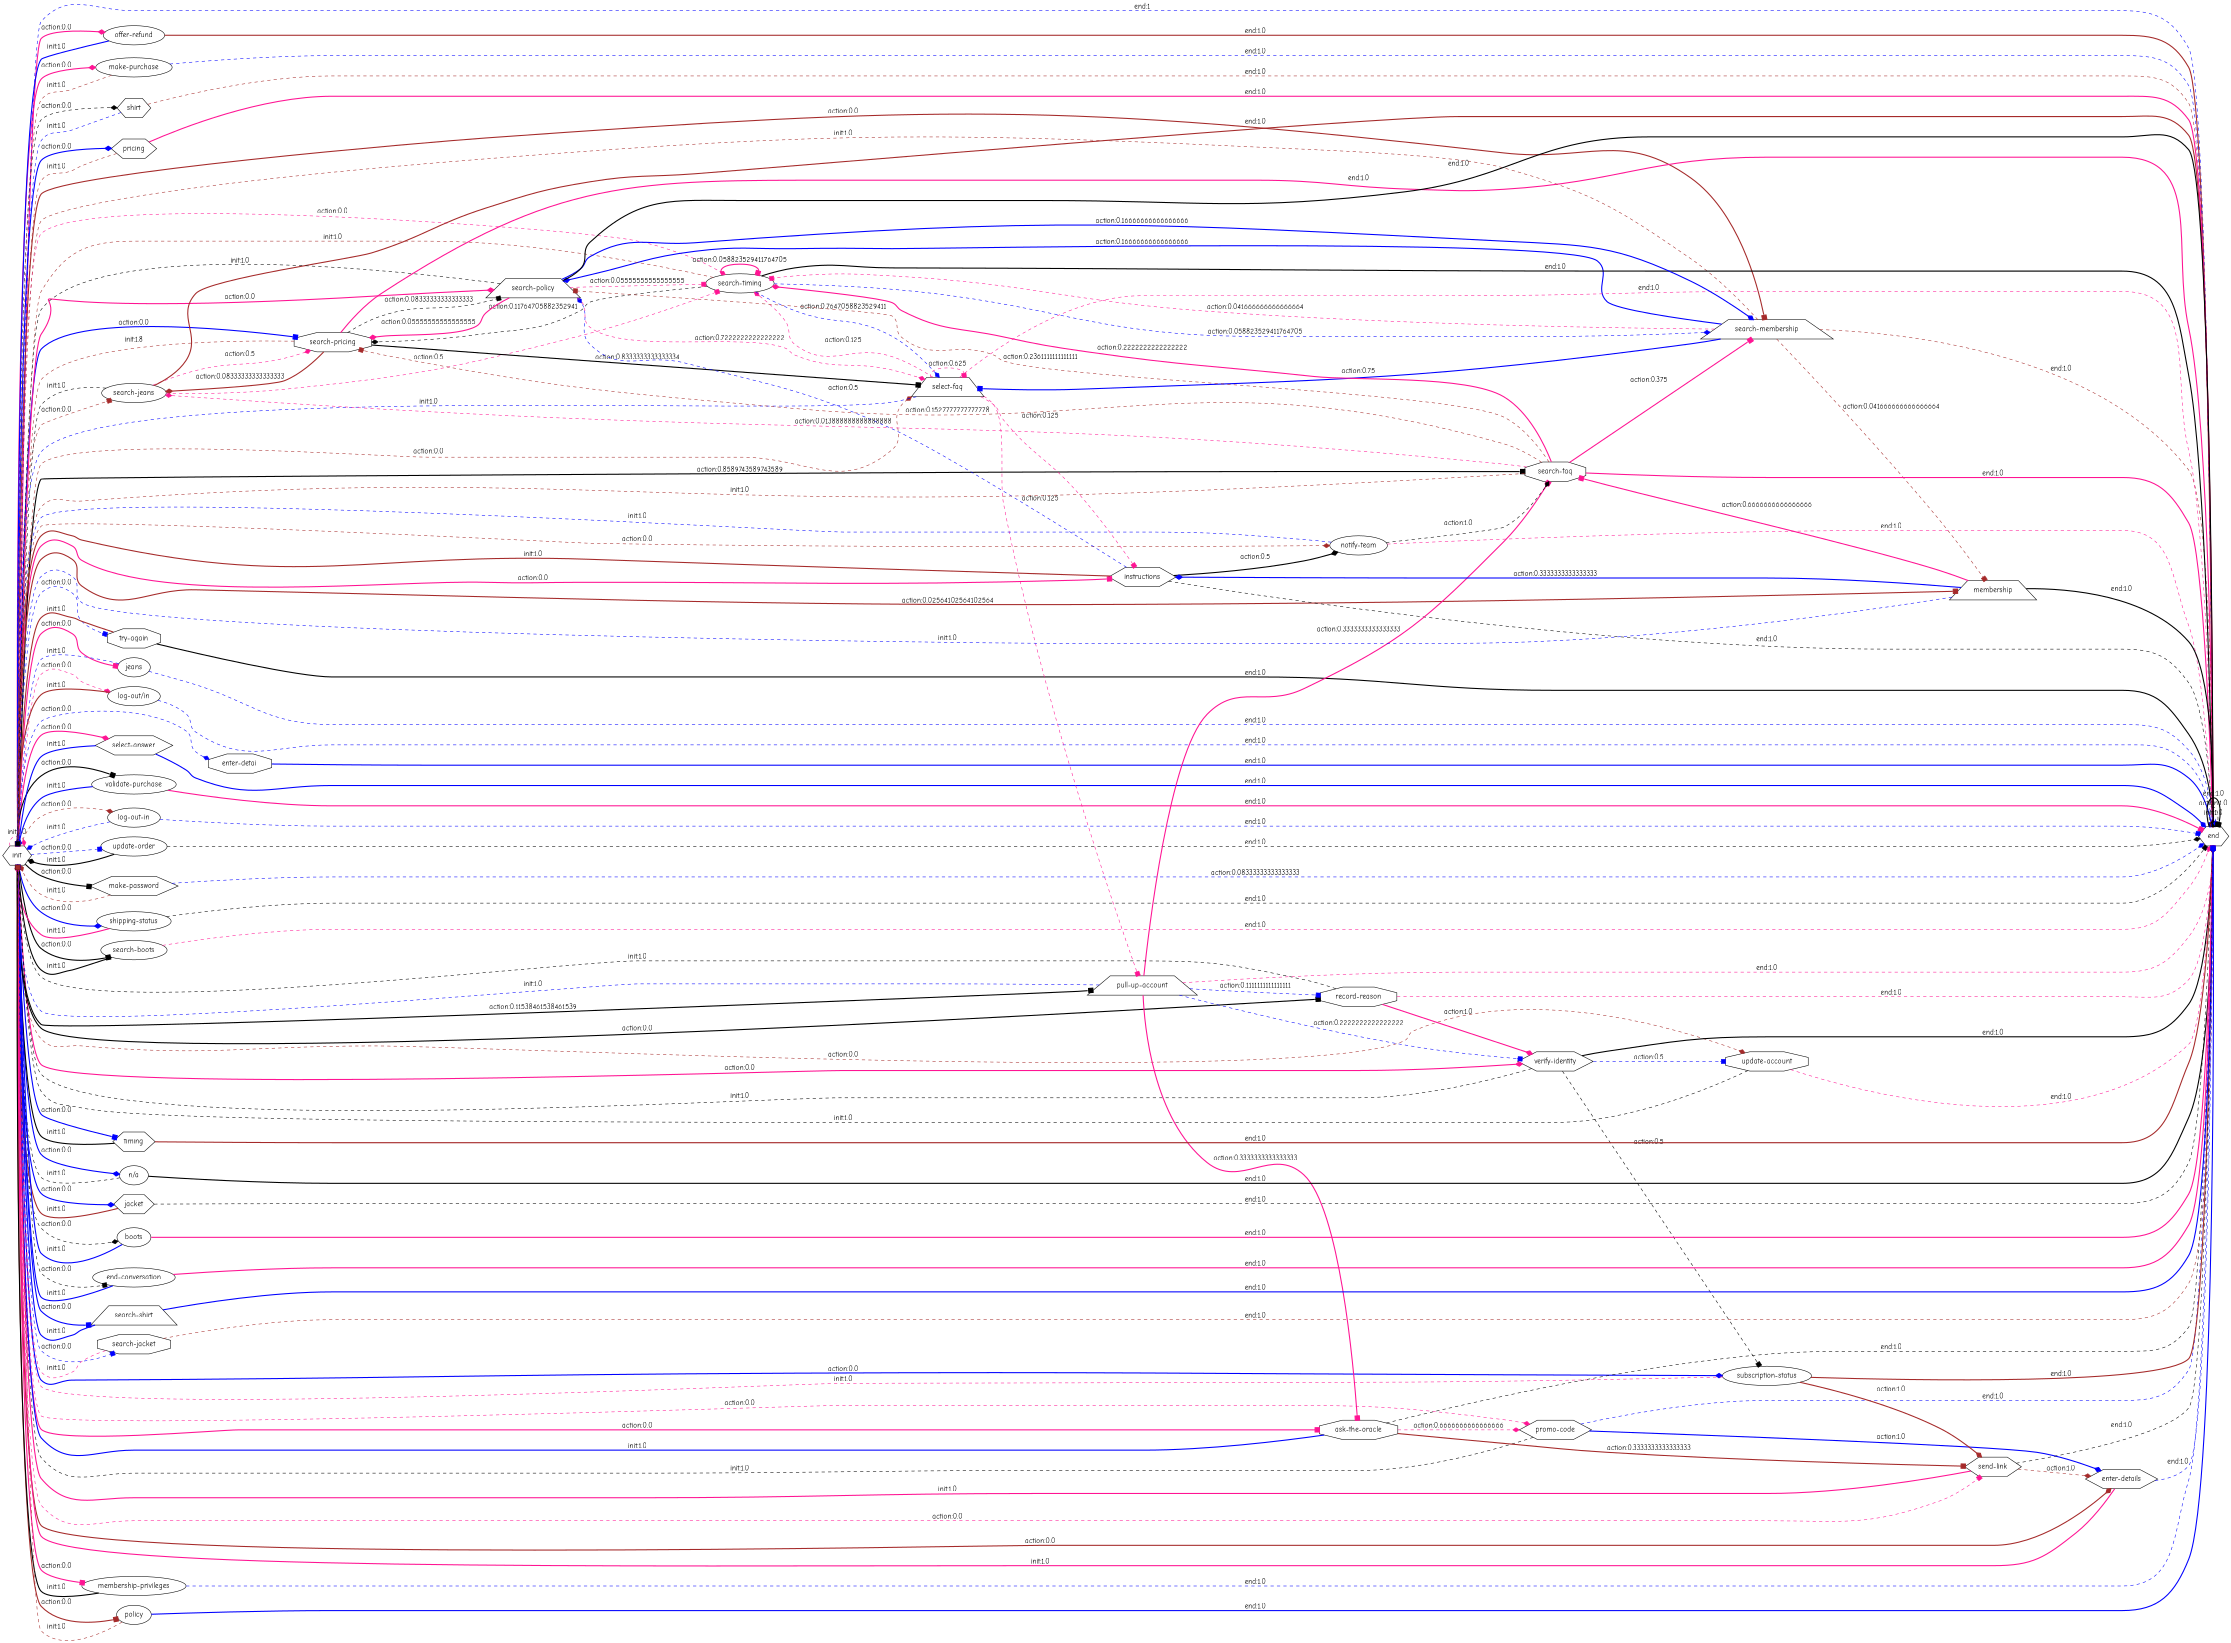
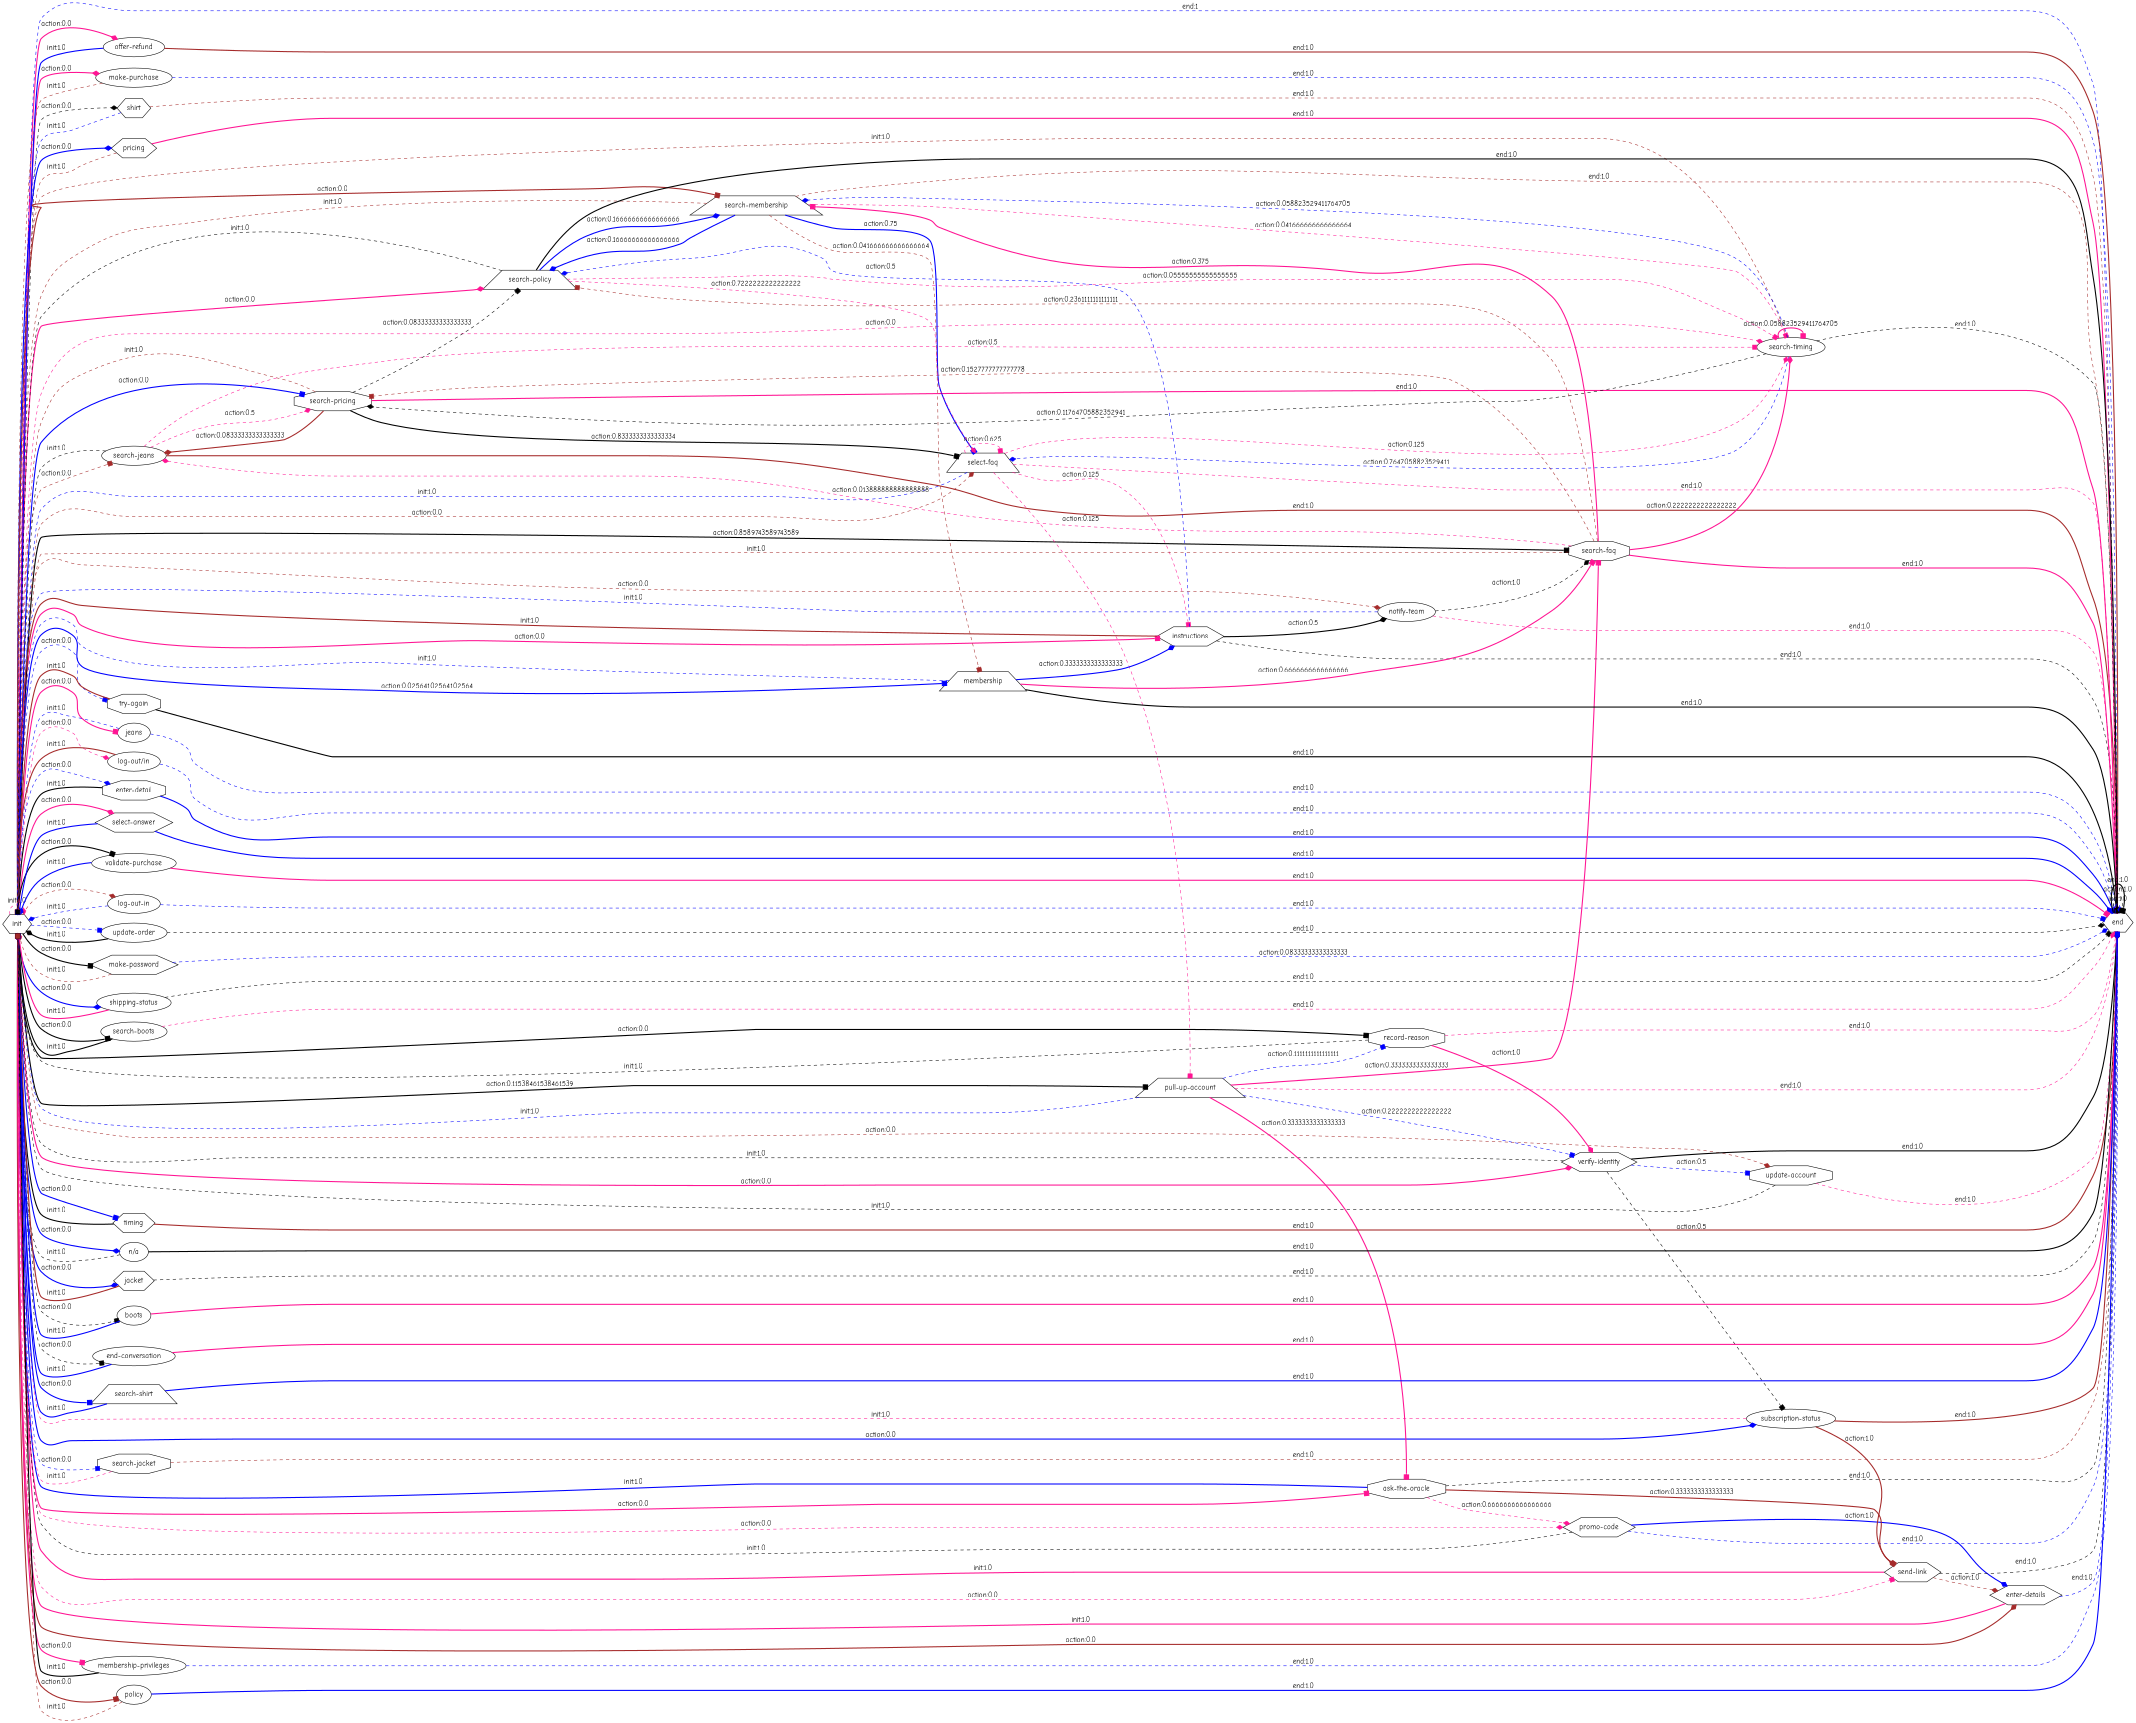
edge "search-timing" -> "end": style bold -> dashed
edge "search-policy" -> "search-pricing": removed, label "action:0.05555555555555555"
edge "search-pricing" -> "init": label "init:1.8" -> "init:1.0"
edge "init" -> "membership": color brown -> blue
edge "enter-detail" -> "init": added, label "init:1.0"
edge "init" -> "boots": arrowhead diamond -> box
